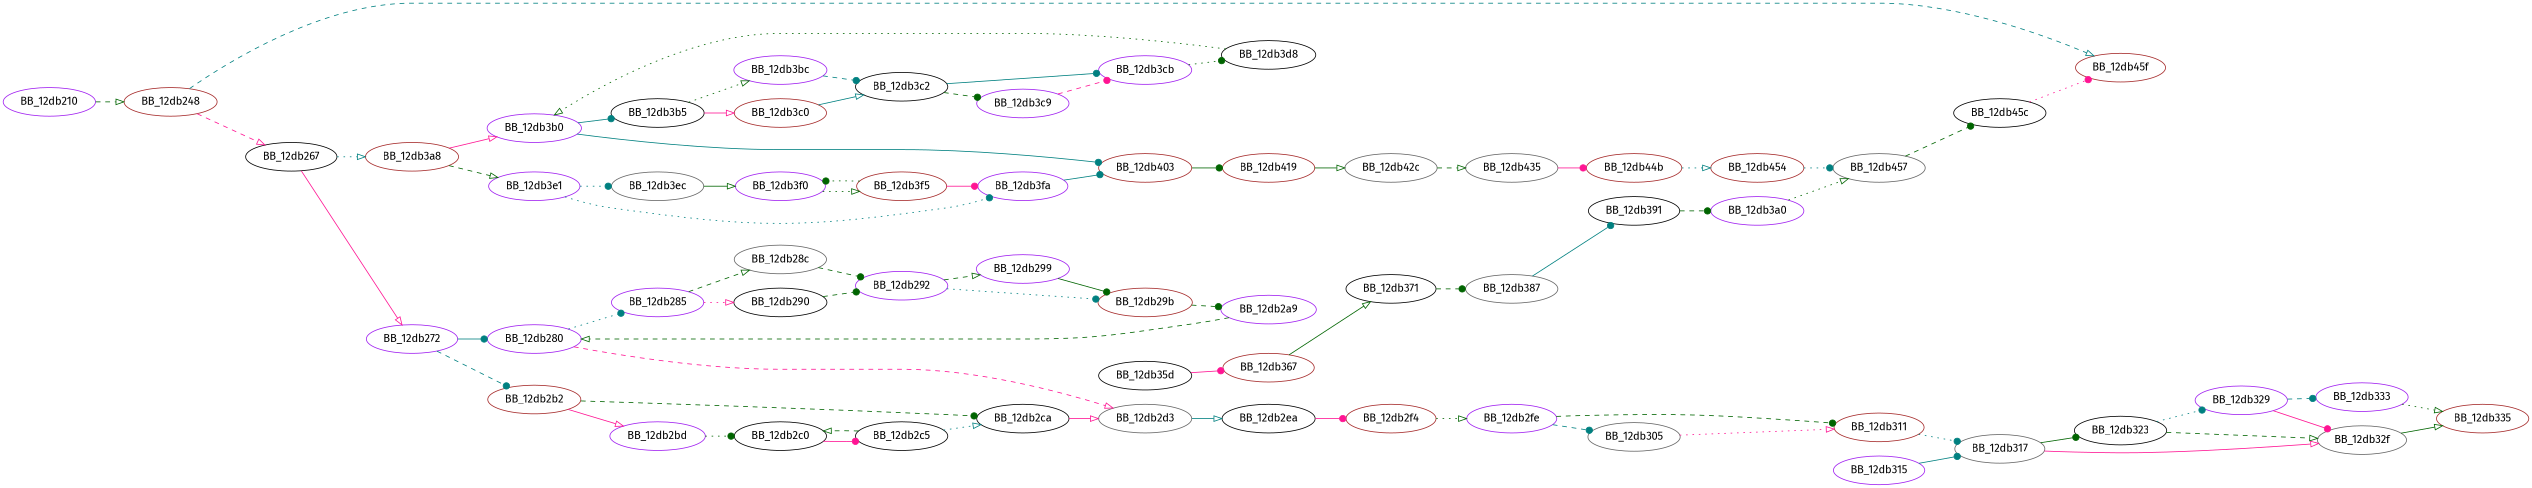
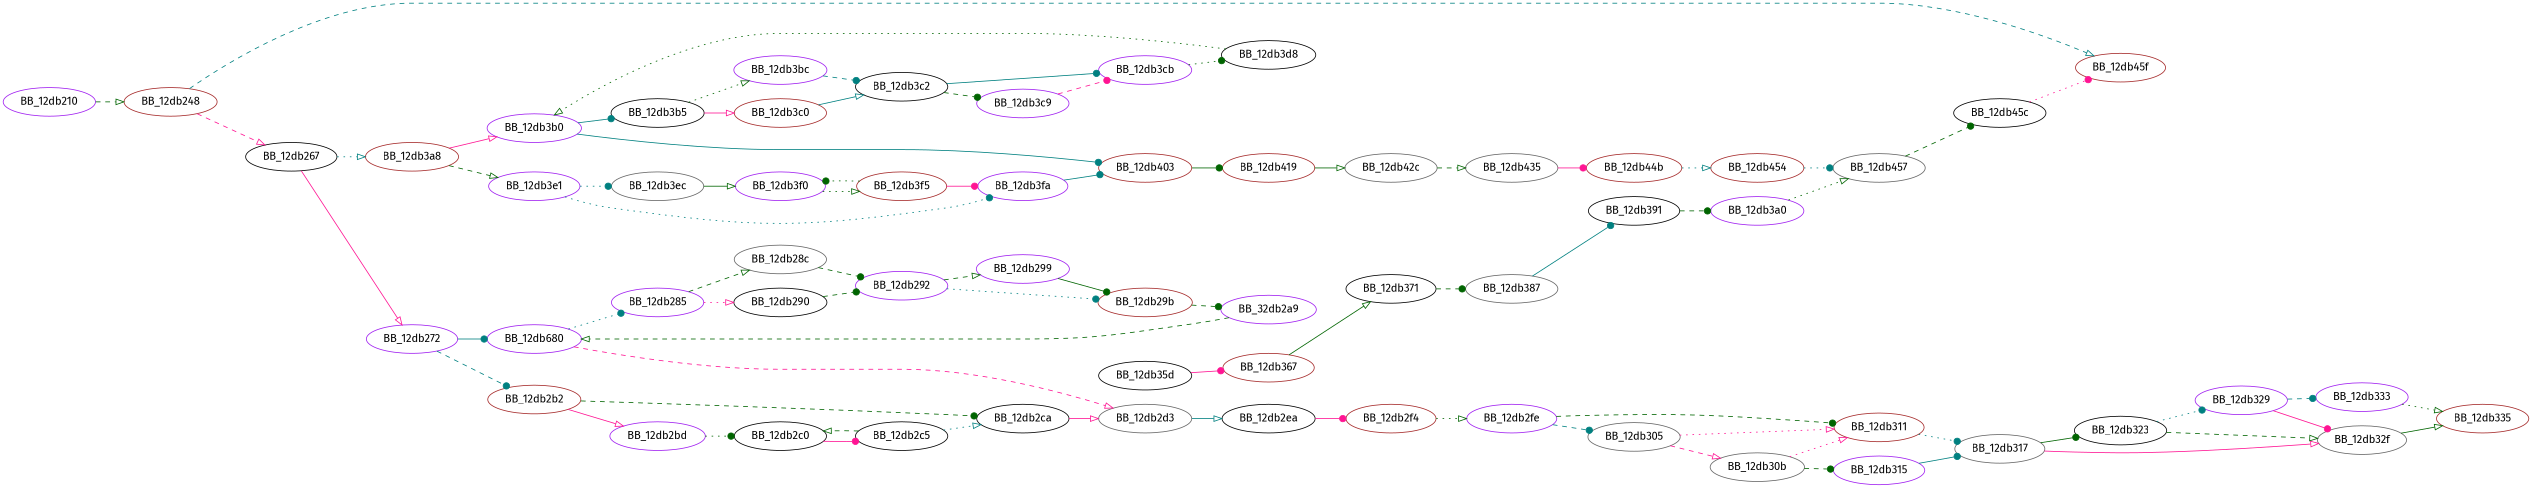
node "BB_12db2a9": label "BB_12db2a9" -> "BB_32db2a9"
node "BB_12db280": label "BB_12db280" -> "BB_12db680"
node "BB_12db30b": added
